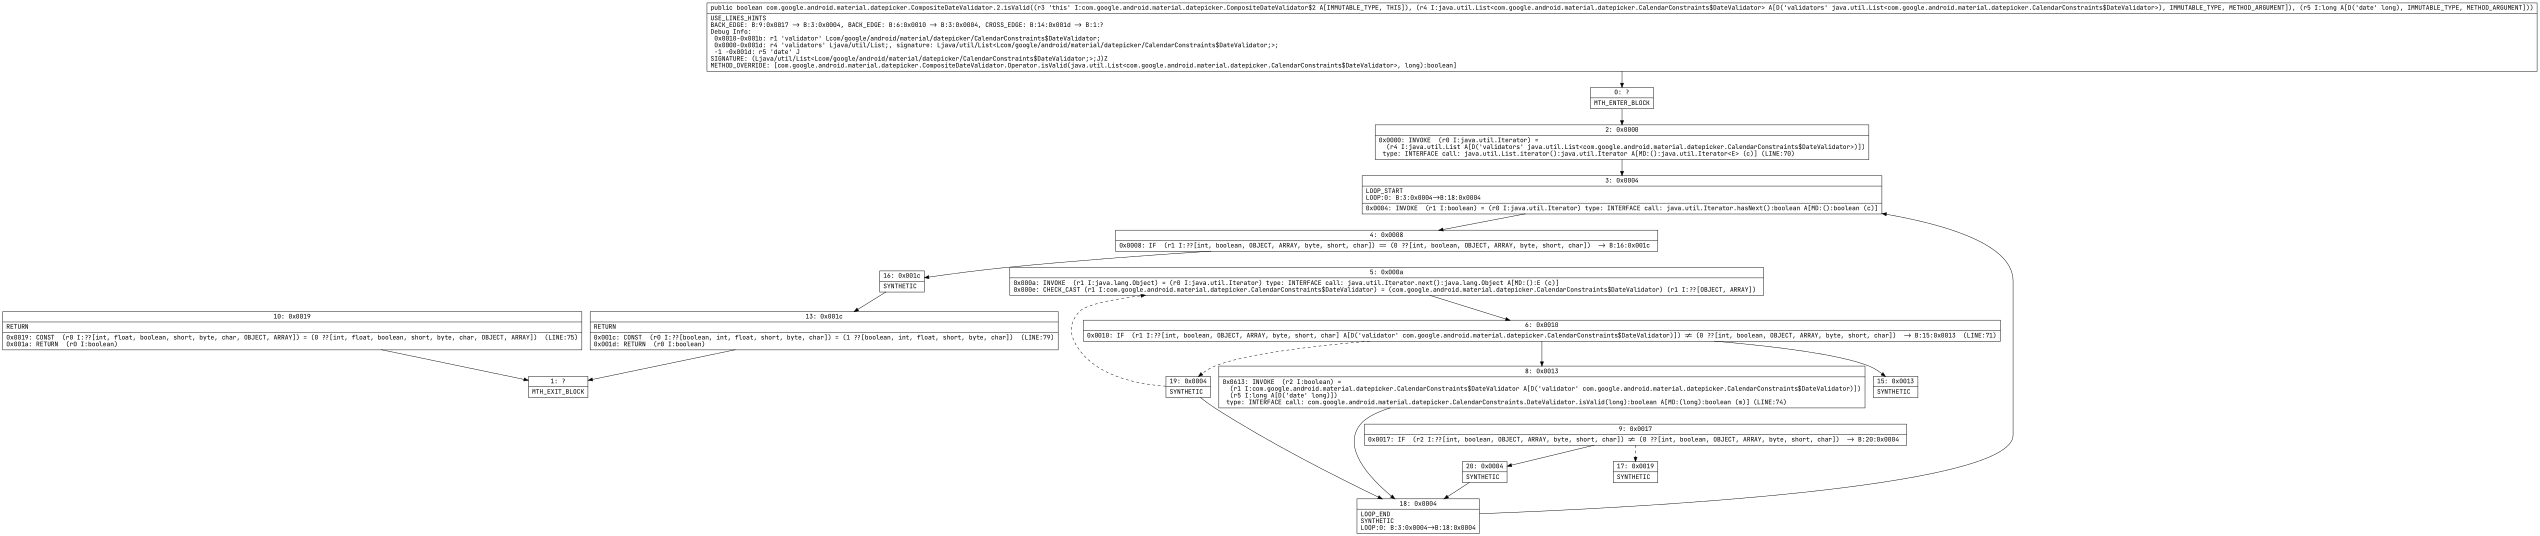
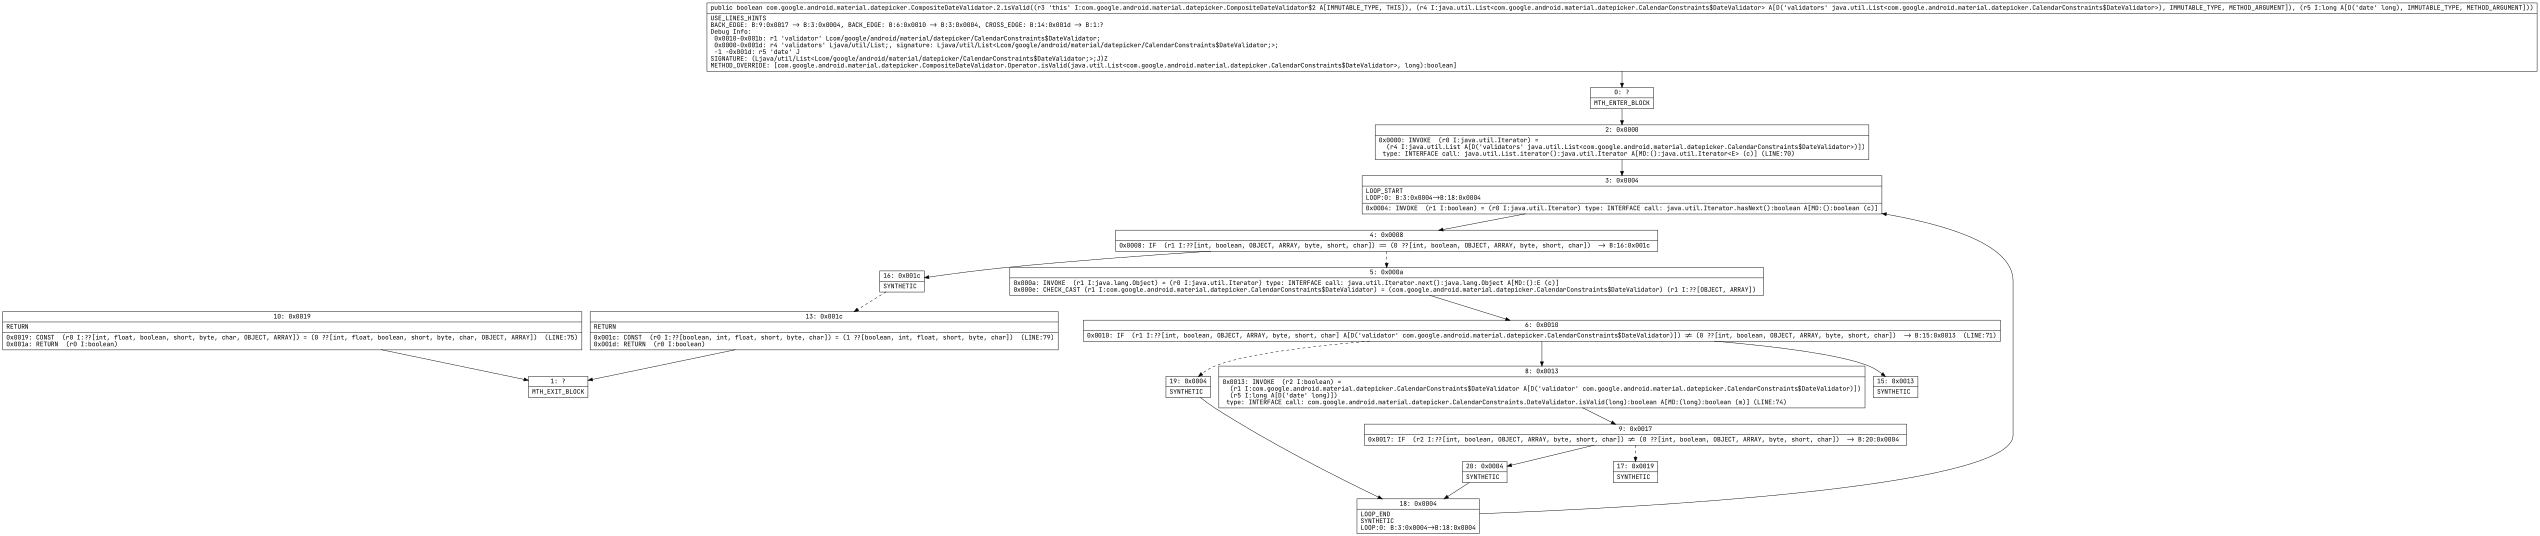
edge "16: 0x001c" -> "13: 0x001c": style solid -> dashed
edge "19: 0x0004" -> "5: 0x000a": now "4: 0x0008" -> "5: 0x000a"
node "8: 0x0013": text "0x0613: INVOKE  (r2 I:boolean) =" -> "0x0013: INVOKE  (r2 I:boolean) ="
edge "8: 0x0013" -> "18: 0x0004": now "8: 0x0013" -> "9: 0x0017"
